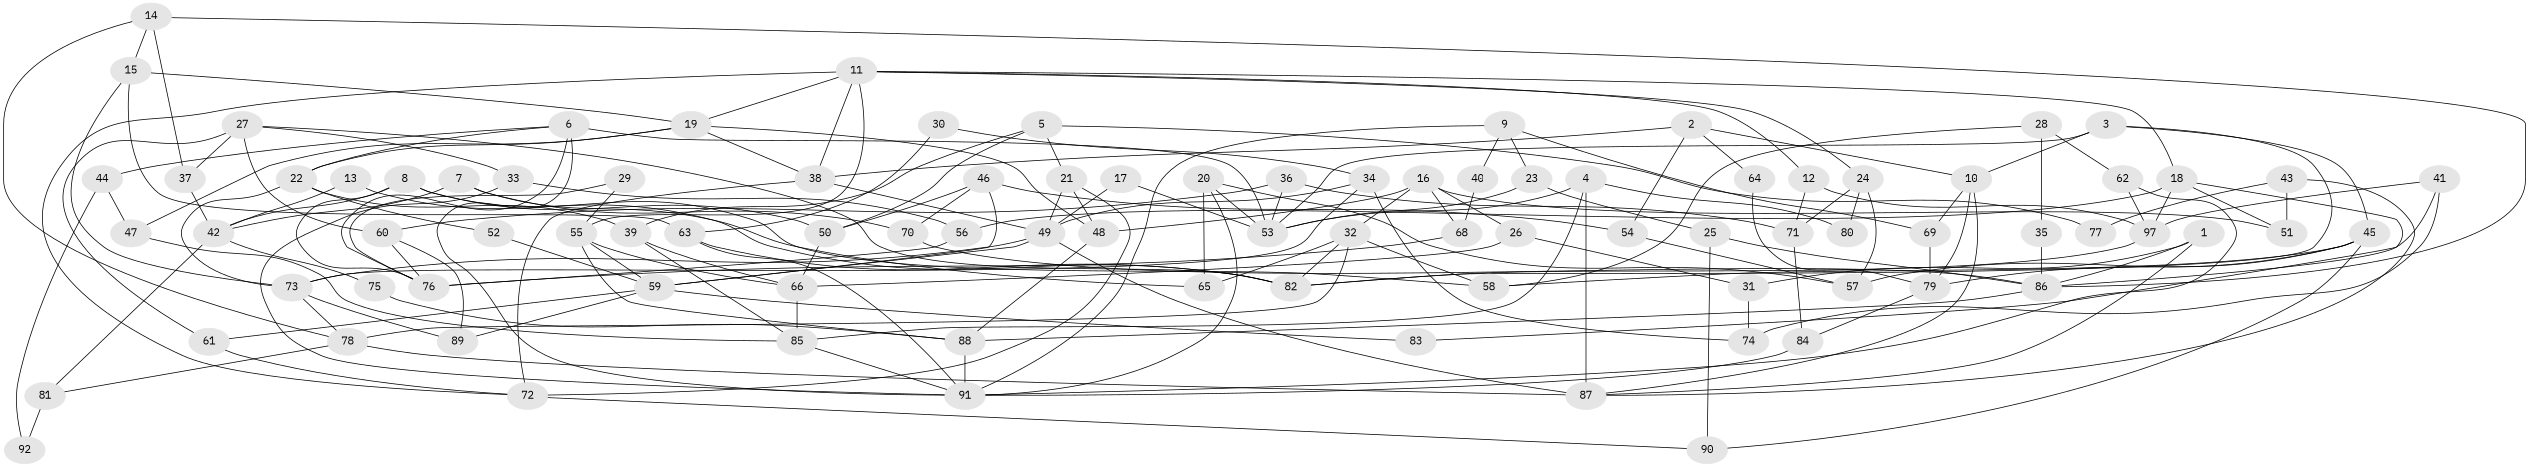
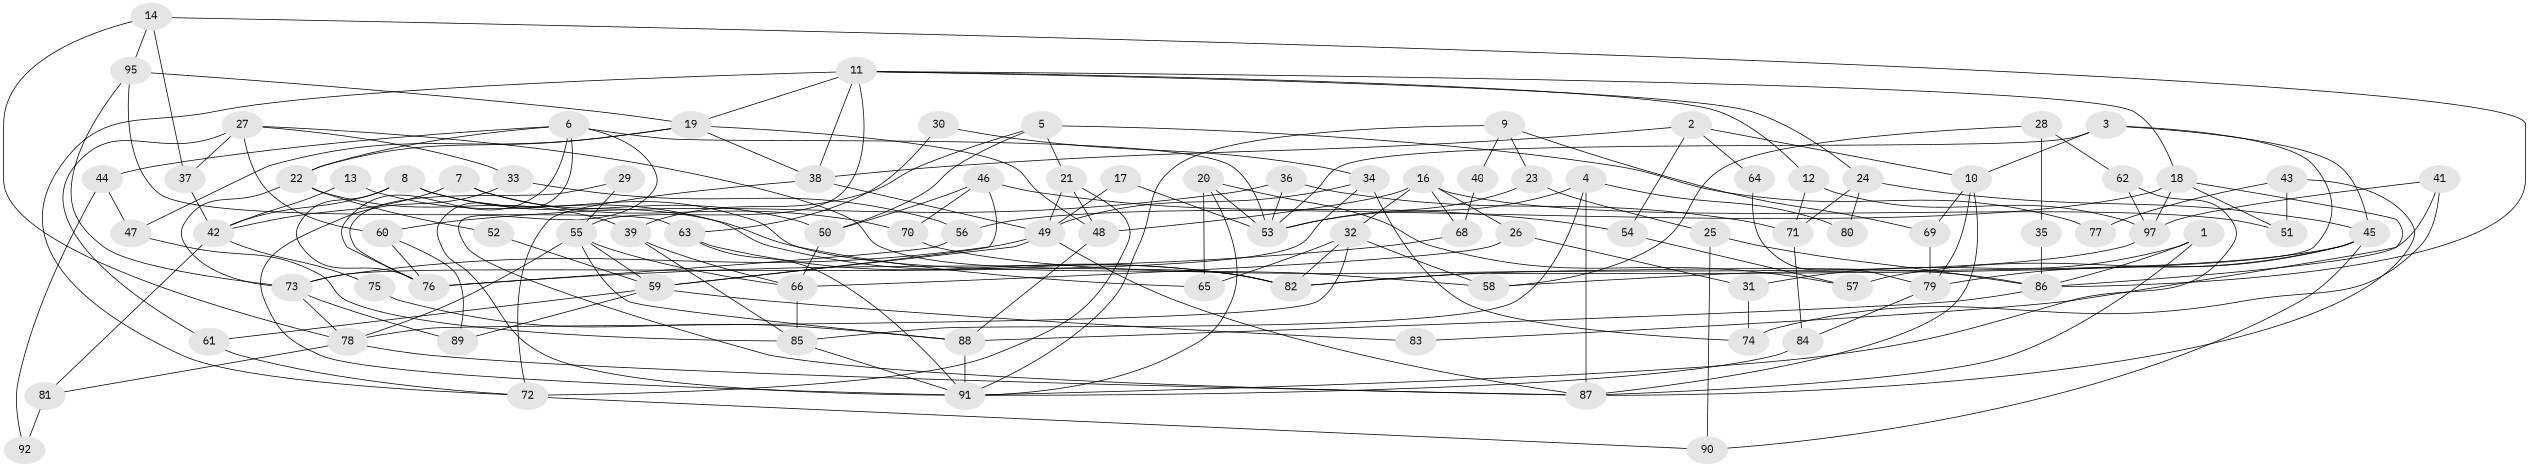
node "15": label "15" -> "95"
edge "24" -- "57": now "24" -- "45"
edge "55" -- "78": added
edge "6" -- "87": added
